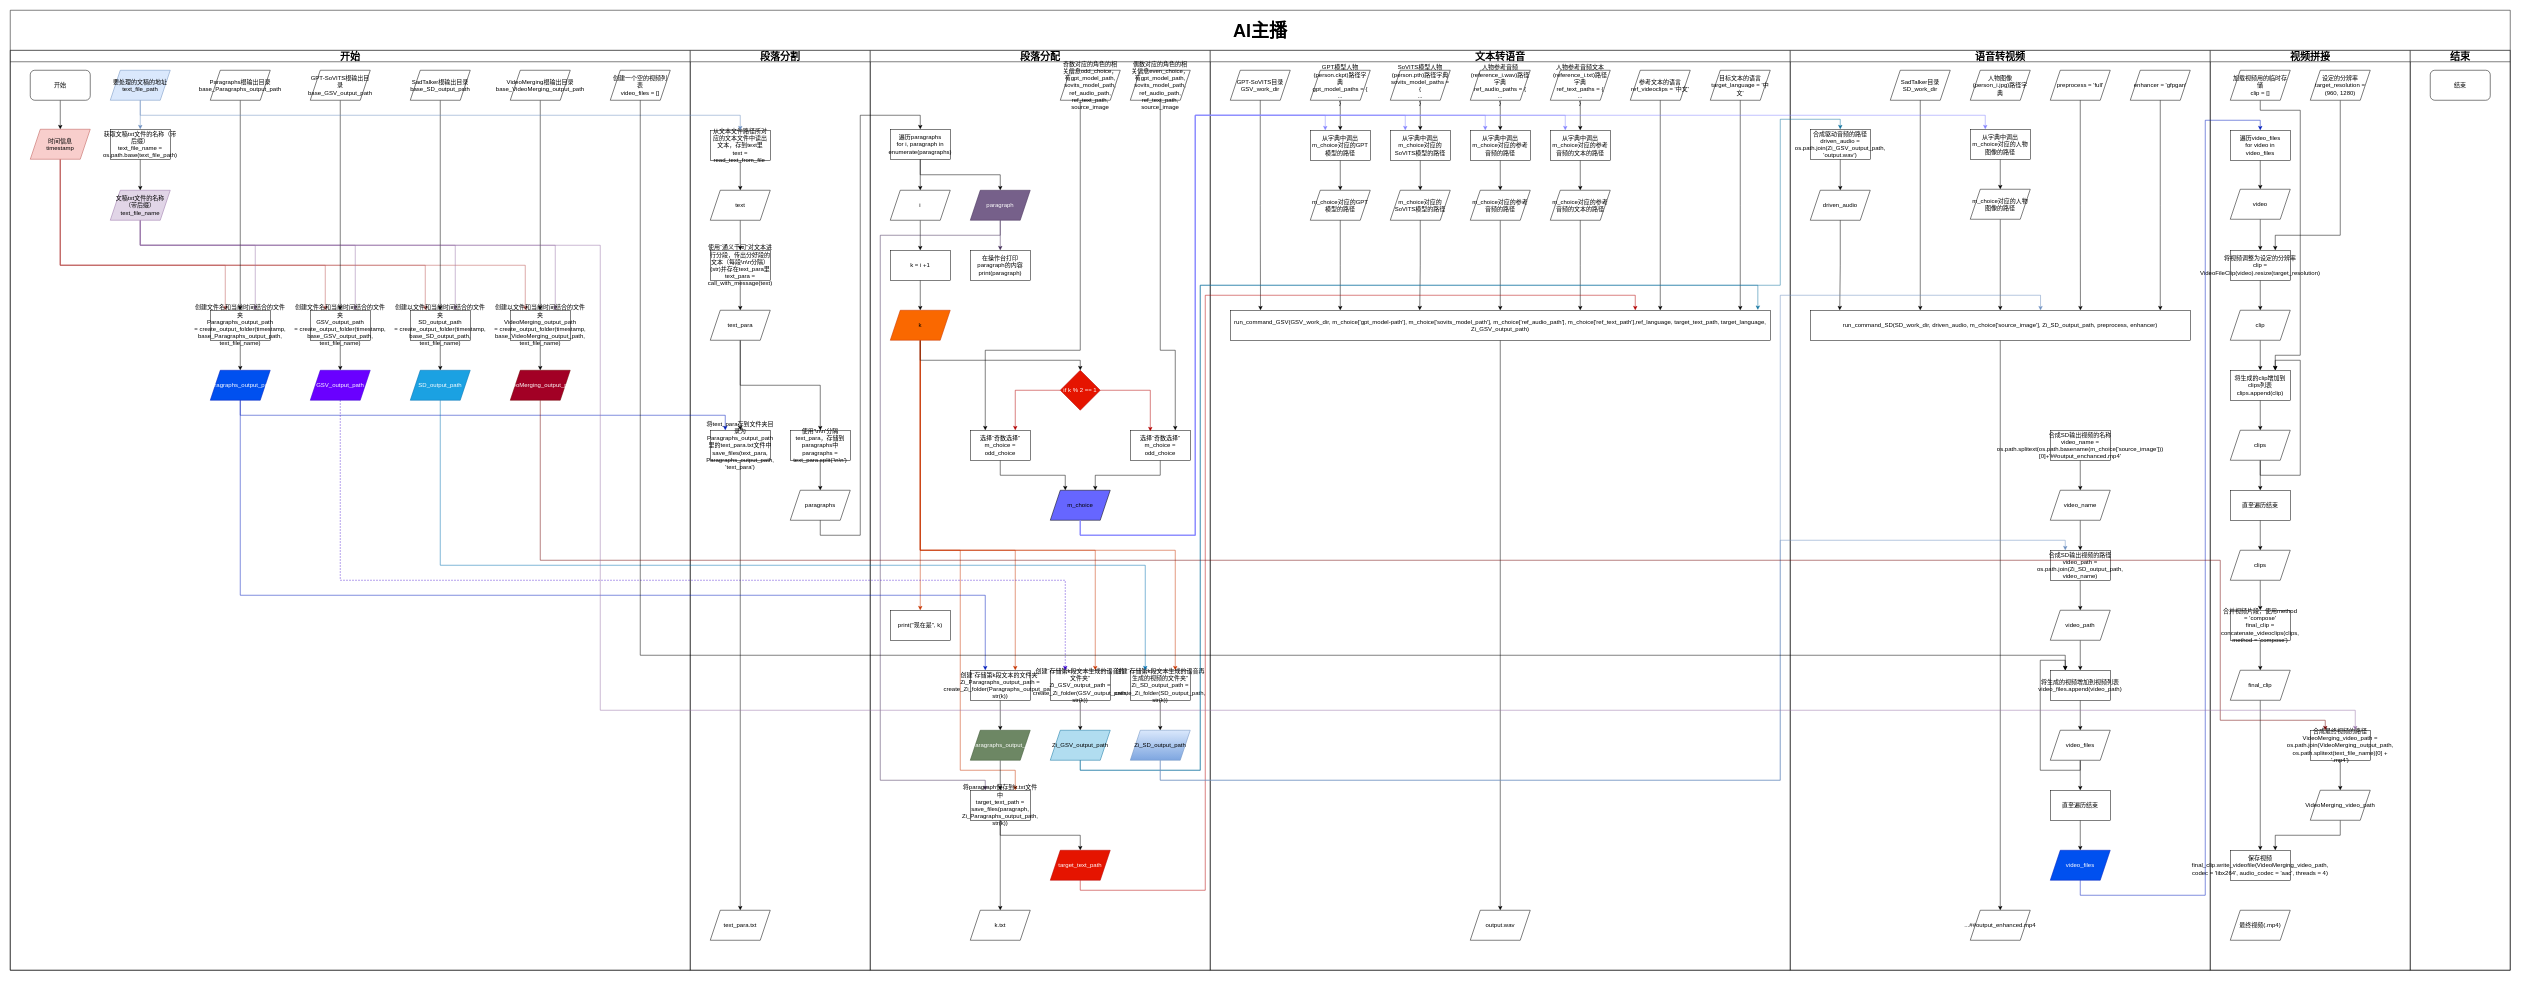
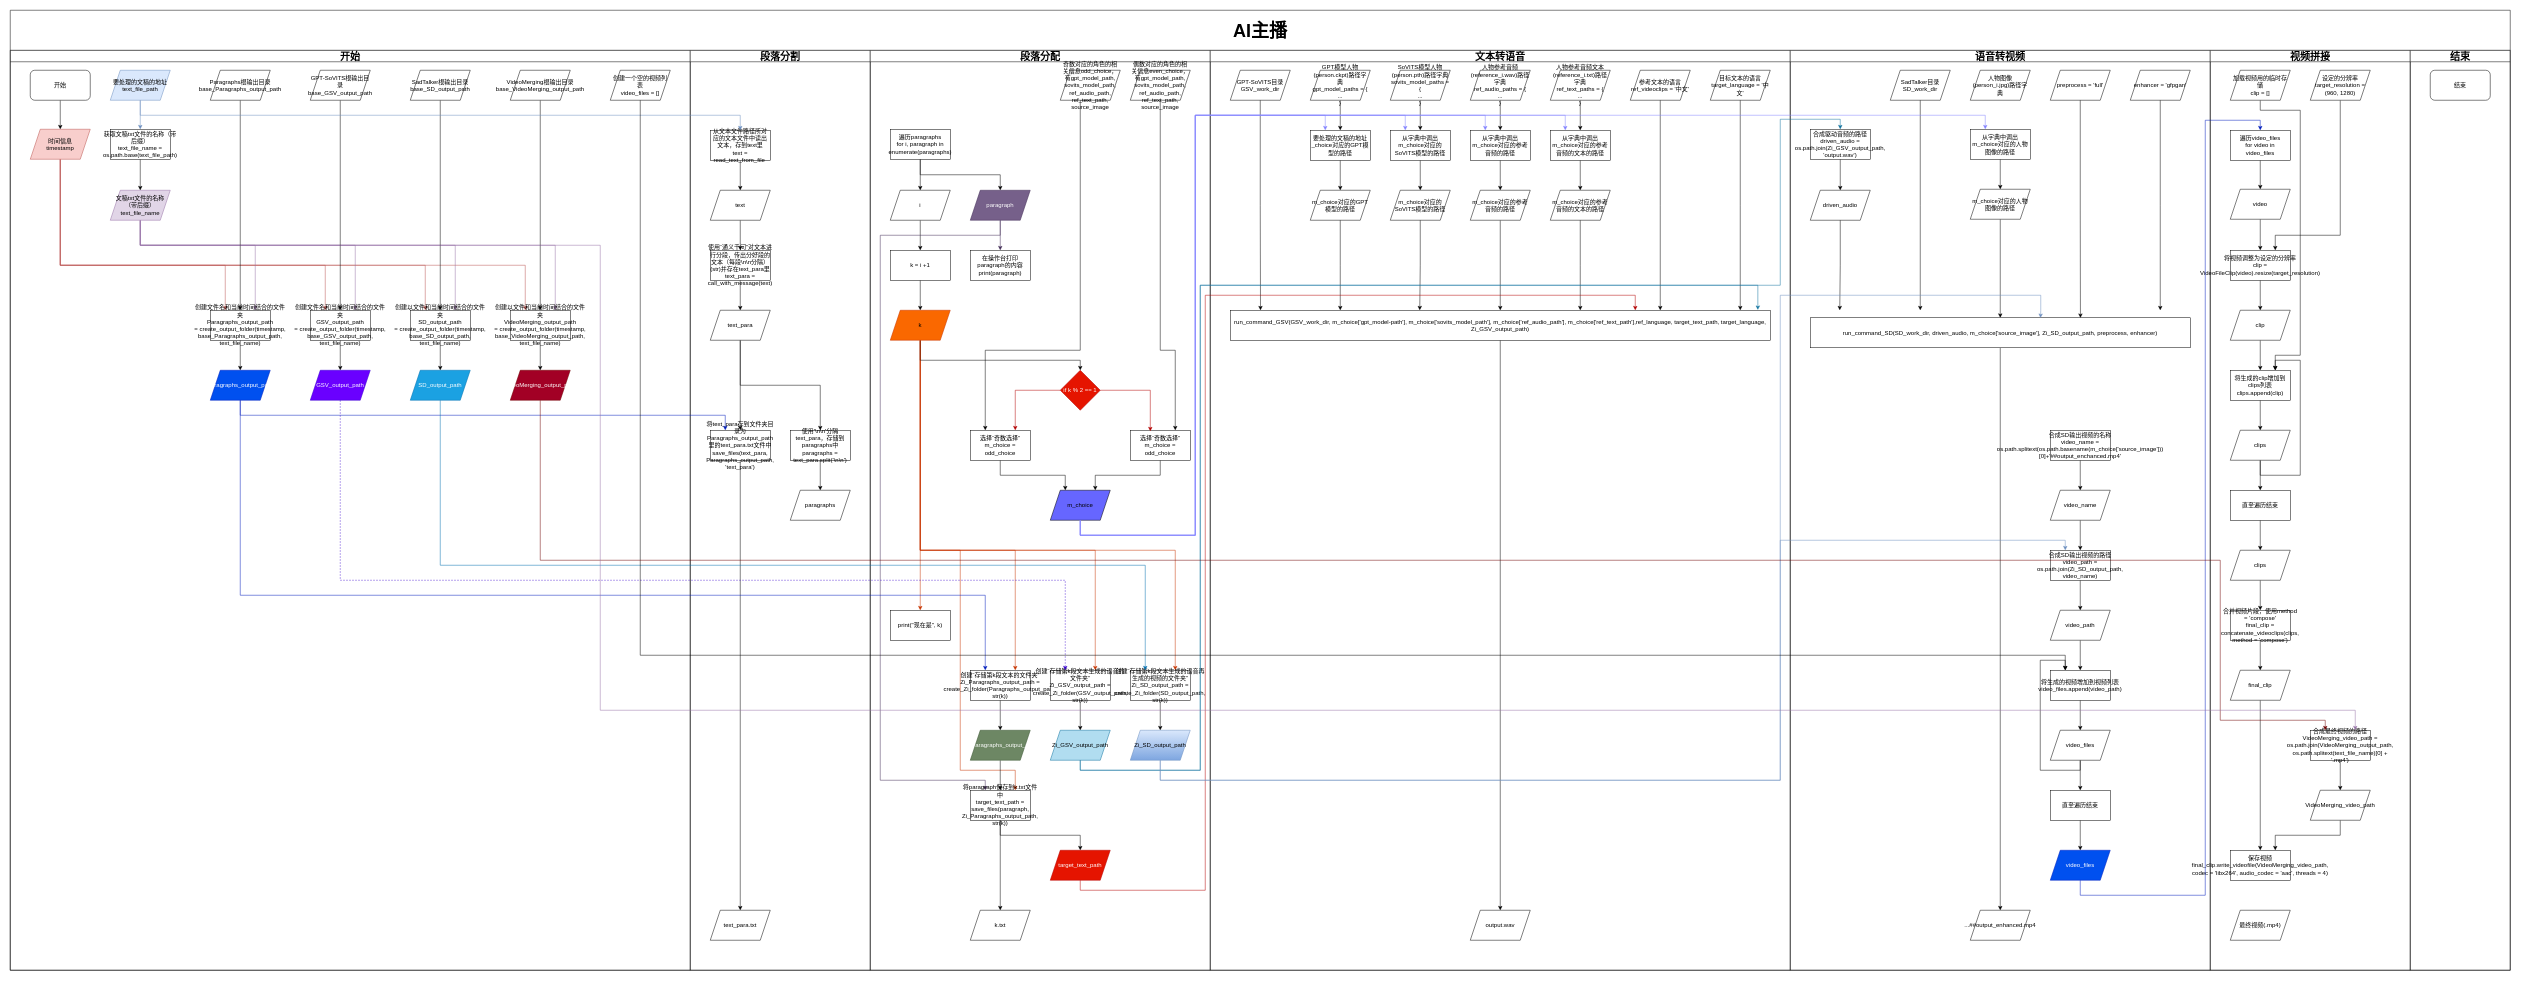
edge "paragraphs" -> "遍历paragraphs for i, paragraph in enumerate(paragraphs)": removed
node "从字典中调出m_choice对应的GPT模型的路径": label "从字典中调出m_choice对应的GPT模型的路径" -> "要处理的文稿的地址_choice对应的GPT模型的路径"
node "run_command_SD(SD_work_dir, driven_audio, m_choice['source_image'], Zi_SD_output_path, preprocess, enhancer)": moved (2000, 325) -> (2000, 333)
